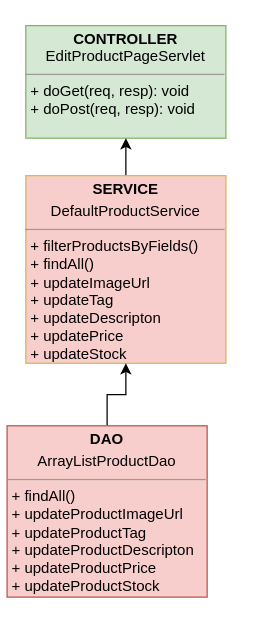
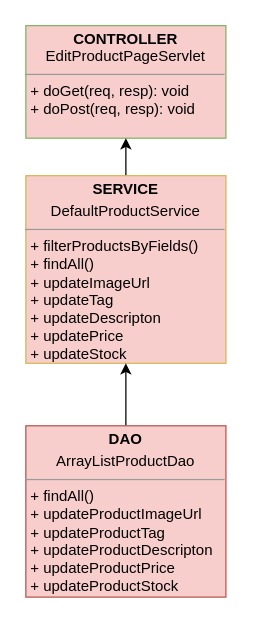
node "CONTROLLER EditProductPageServlet + doGet(req, resp): void + doPost(req, resp): void": fillcolor #d5e8d4 -> #f8cecc
node "DAO ArrayListProductDao + findAll() + updateProductImageUrl + updateProductTag + updateProductDescripton + updateProductPrice + updateProductStock": moved (107, 511) -> (126, 511)
